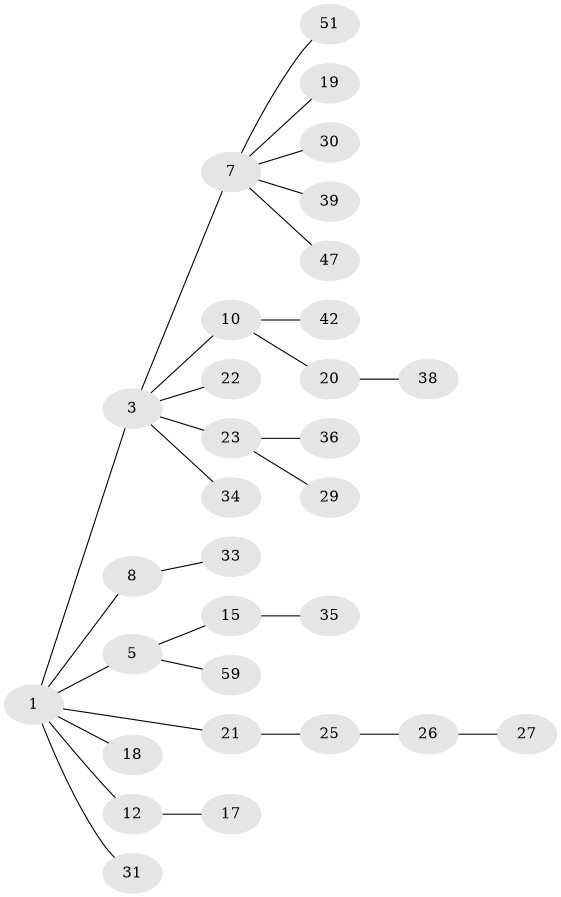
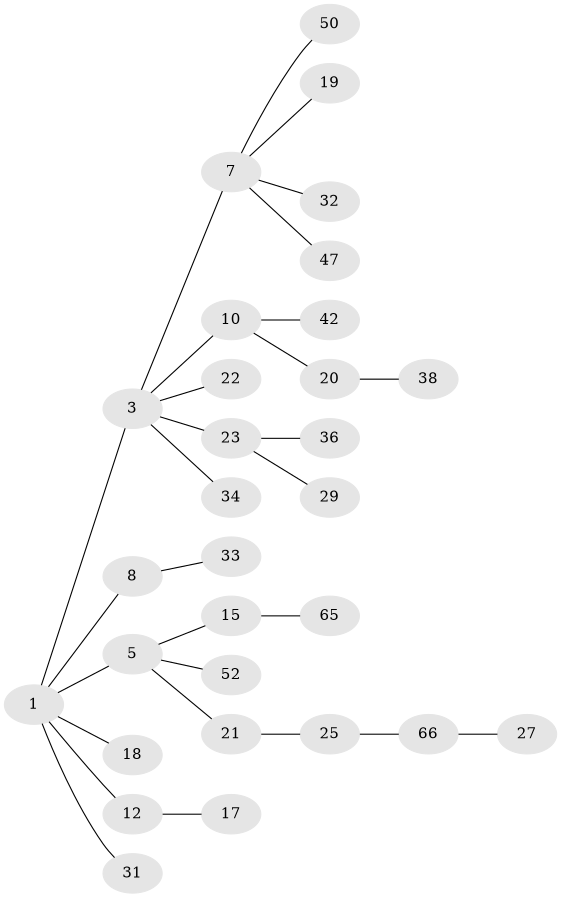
node "51": label "51" -> "50"
node "30": removed
node "39": label "39" -> "32"
node "35": label "35" -> "65"
node "59": label "59" -> "52"
edge "1" -- "21": now "5" -- "21"
node "26": label "26" -> "66"
